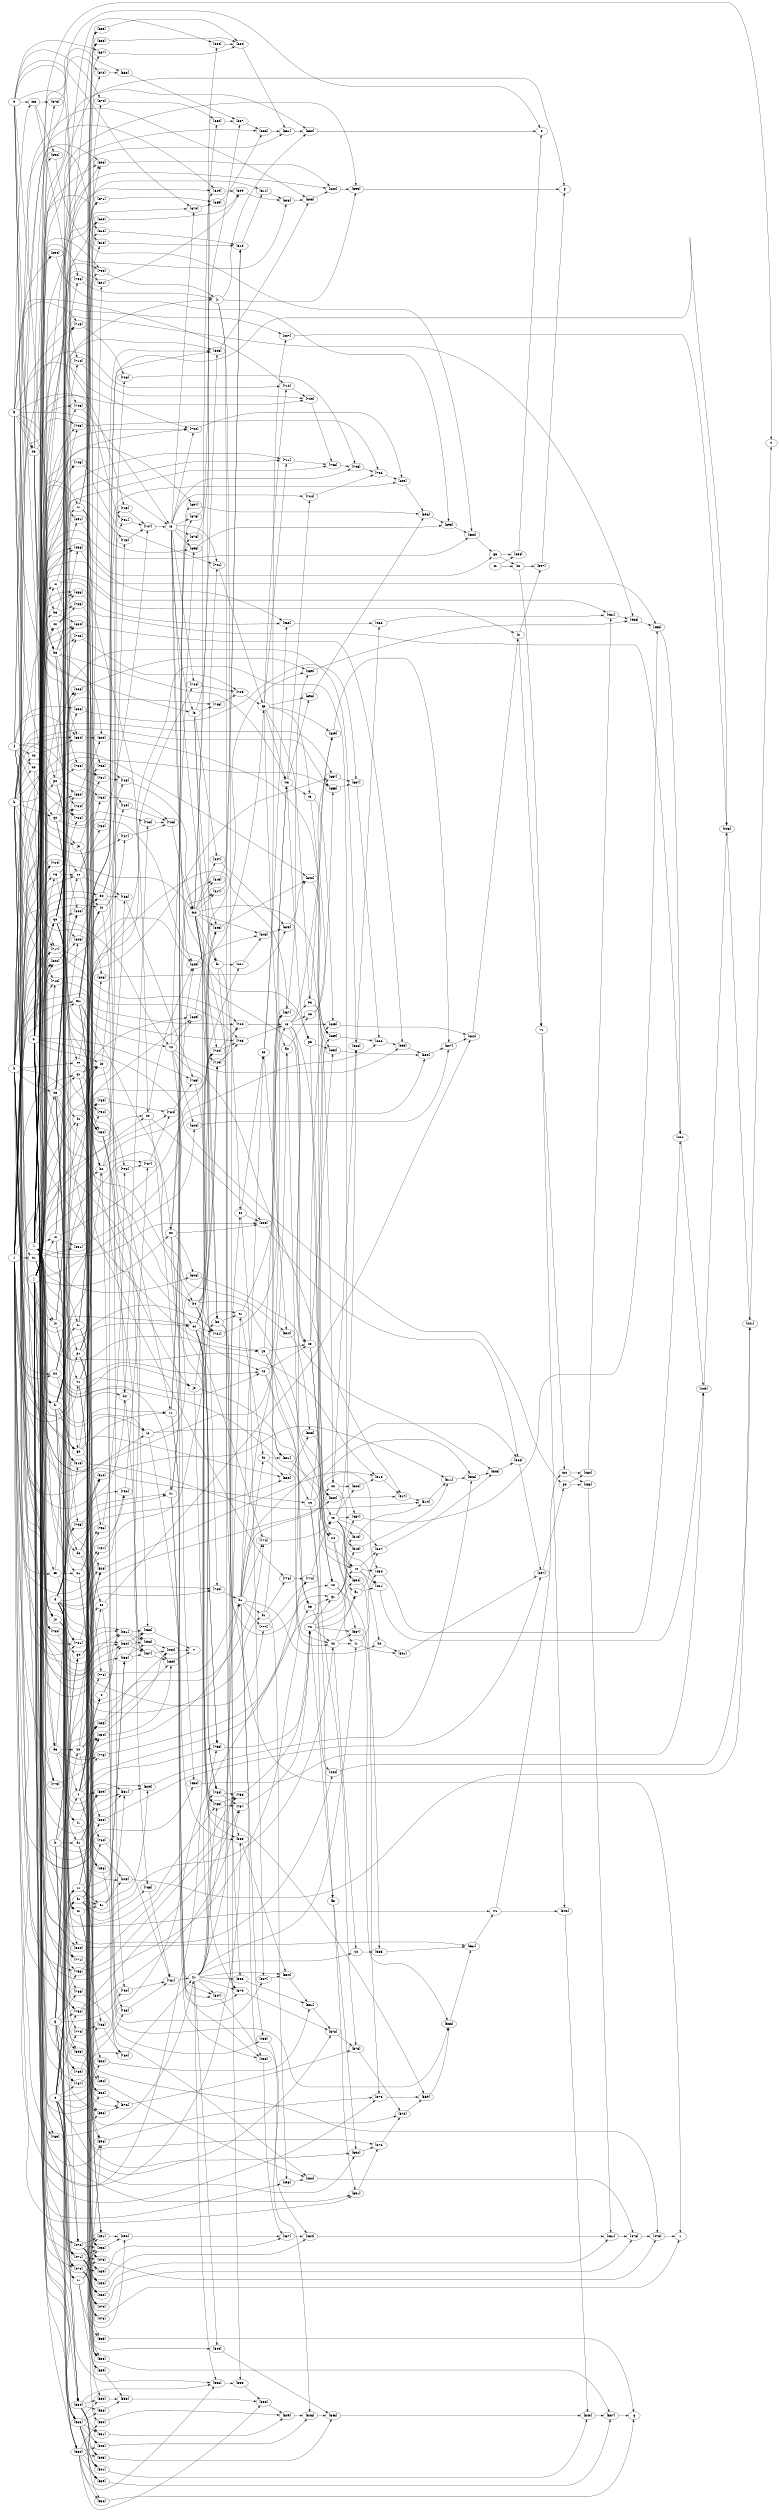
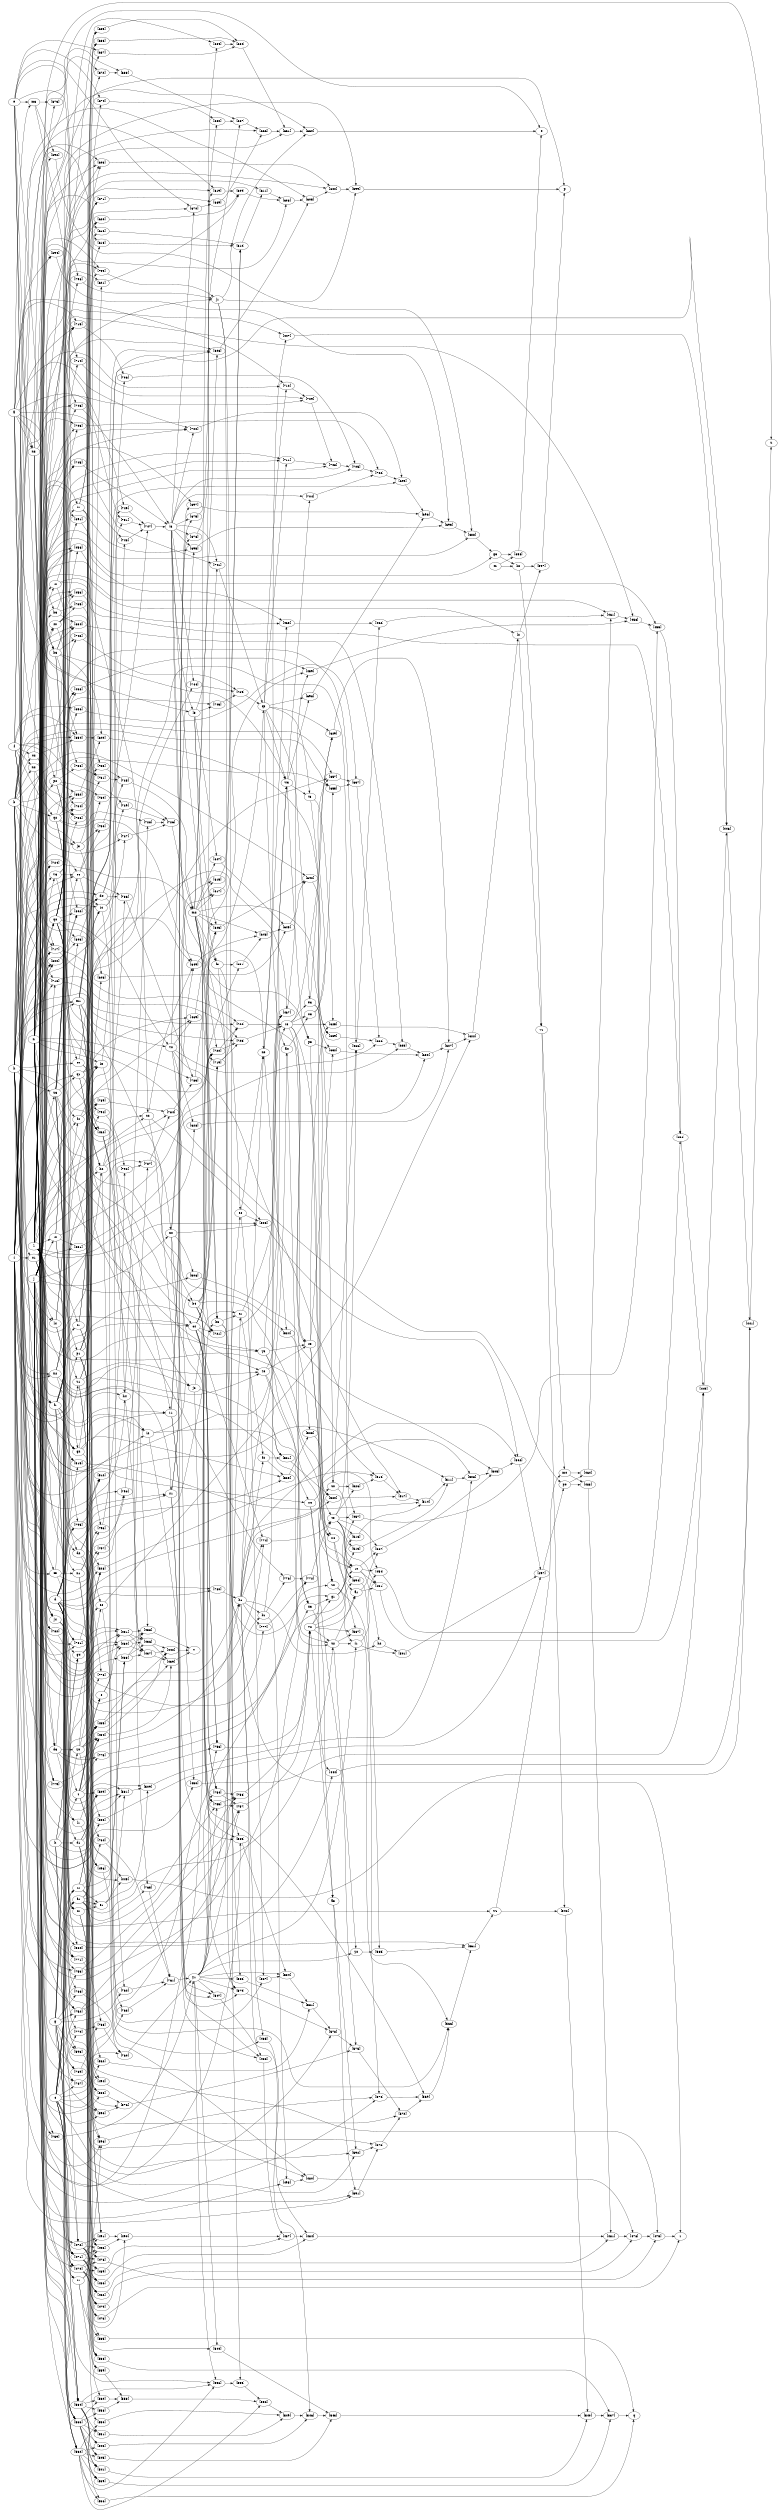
edge "w0" -> "[639]": removed
edge "[783]" -> "[780]": now "[783]" -> "n0"
edge "j3" -> "[538]": now "j3" -> "[750]"
